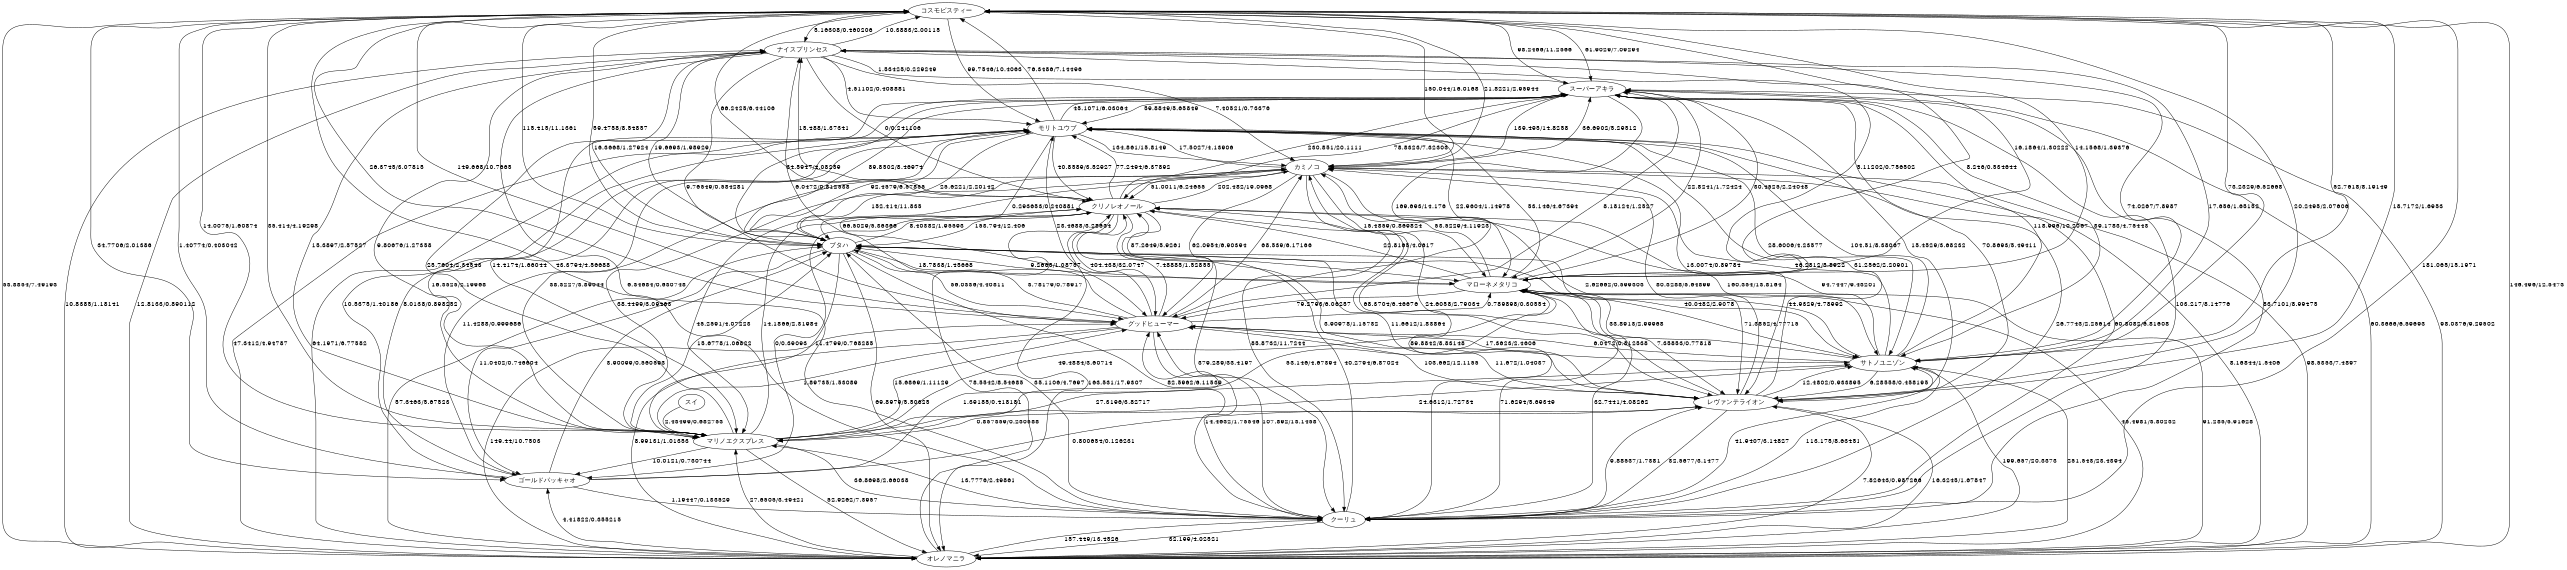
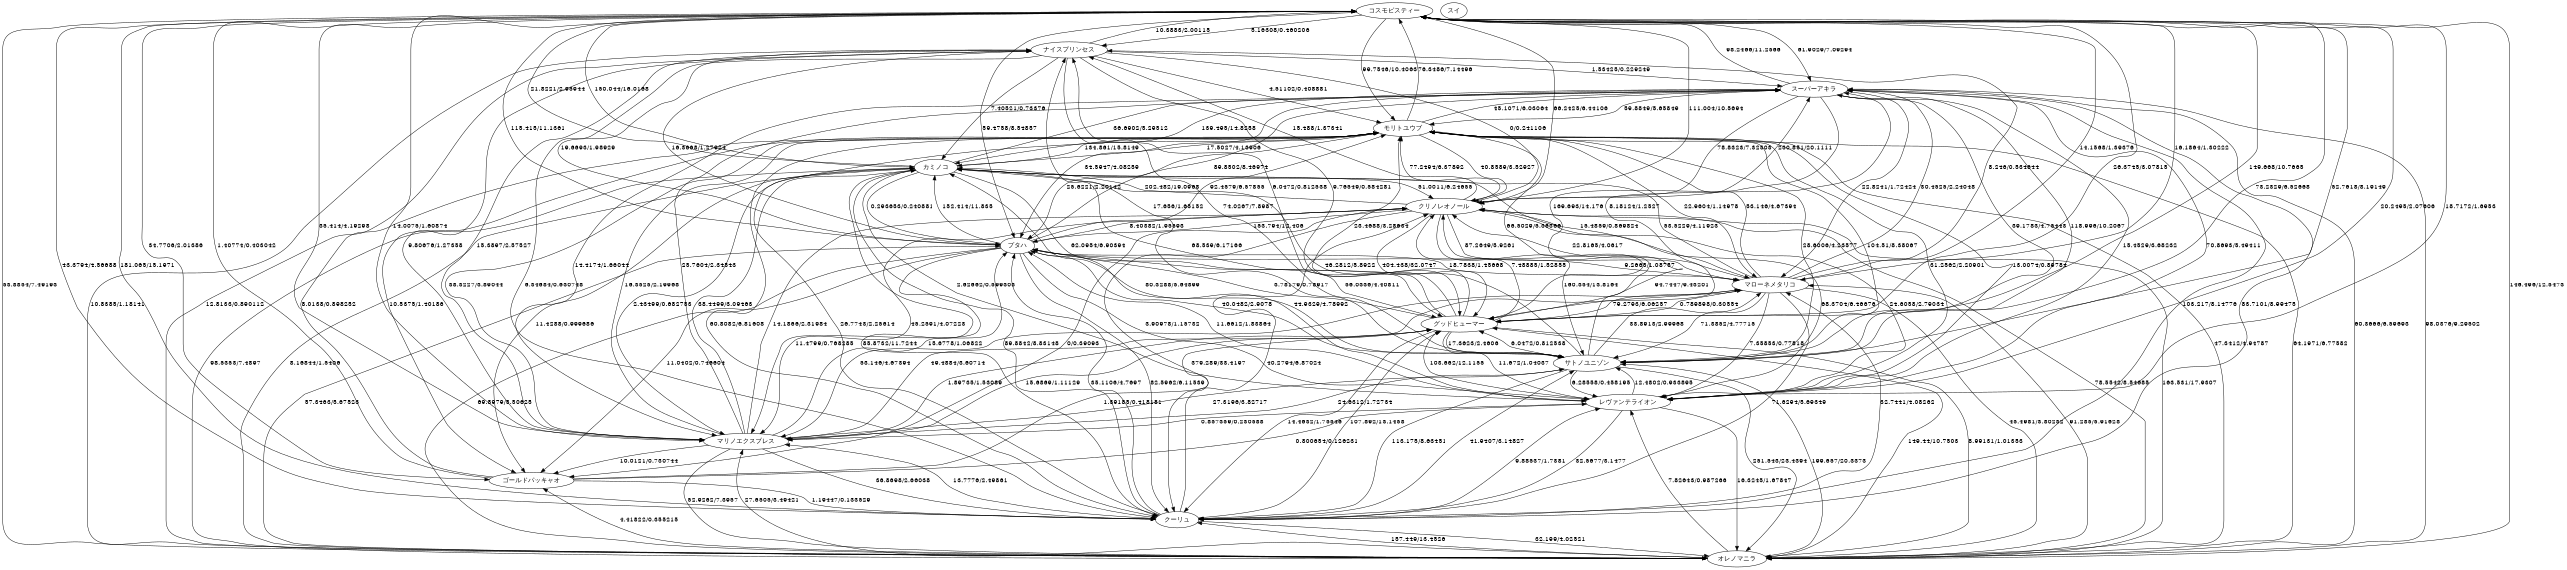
edge "クリノレオノール" -> "コスモビスティー": added, label "111.004/10.5694"
edge "ナイスプリンセス" -> "マローネメタリコ": removed, label "5.11202/0.756502"
edge "ゴールドパッキャオ" -> "プタハ": removed, label "3.90099/0.560593"
edge "スイ" -> "マリノエクスプレス": now "カミノコ" -> "マリノエクスプレス"
